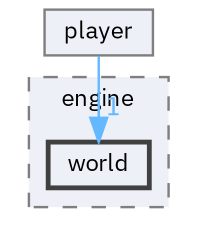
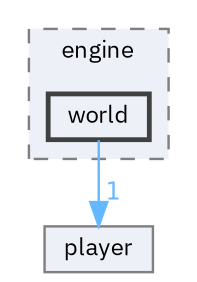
edge "player" -> "world": reversed
